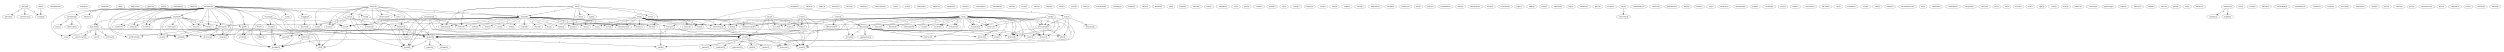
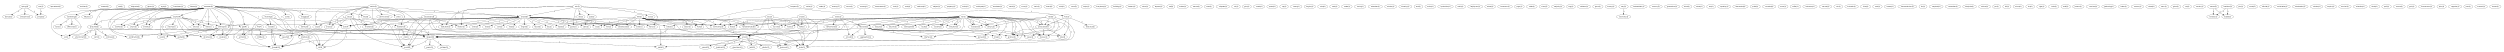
node "mount(2)": added
